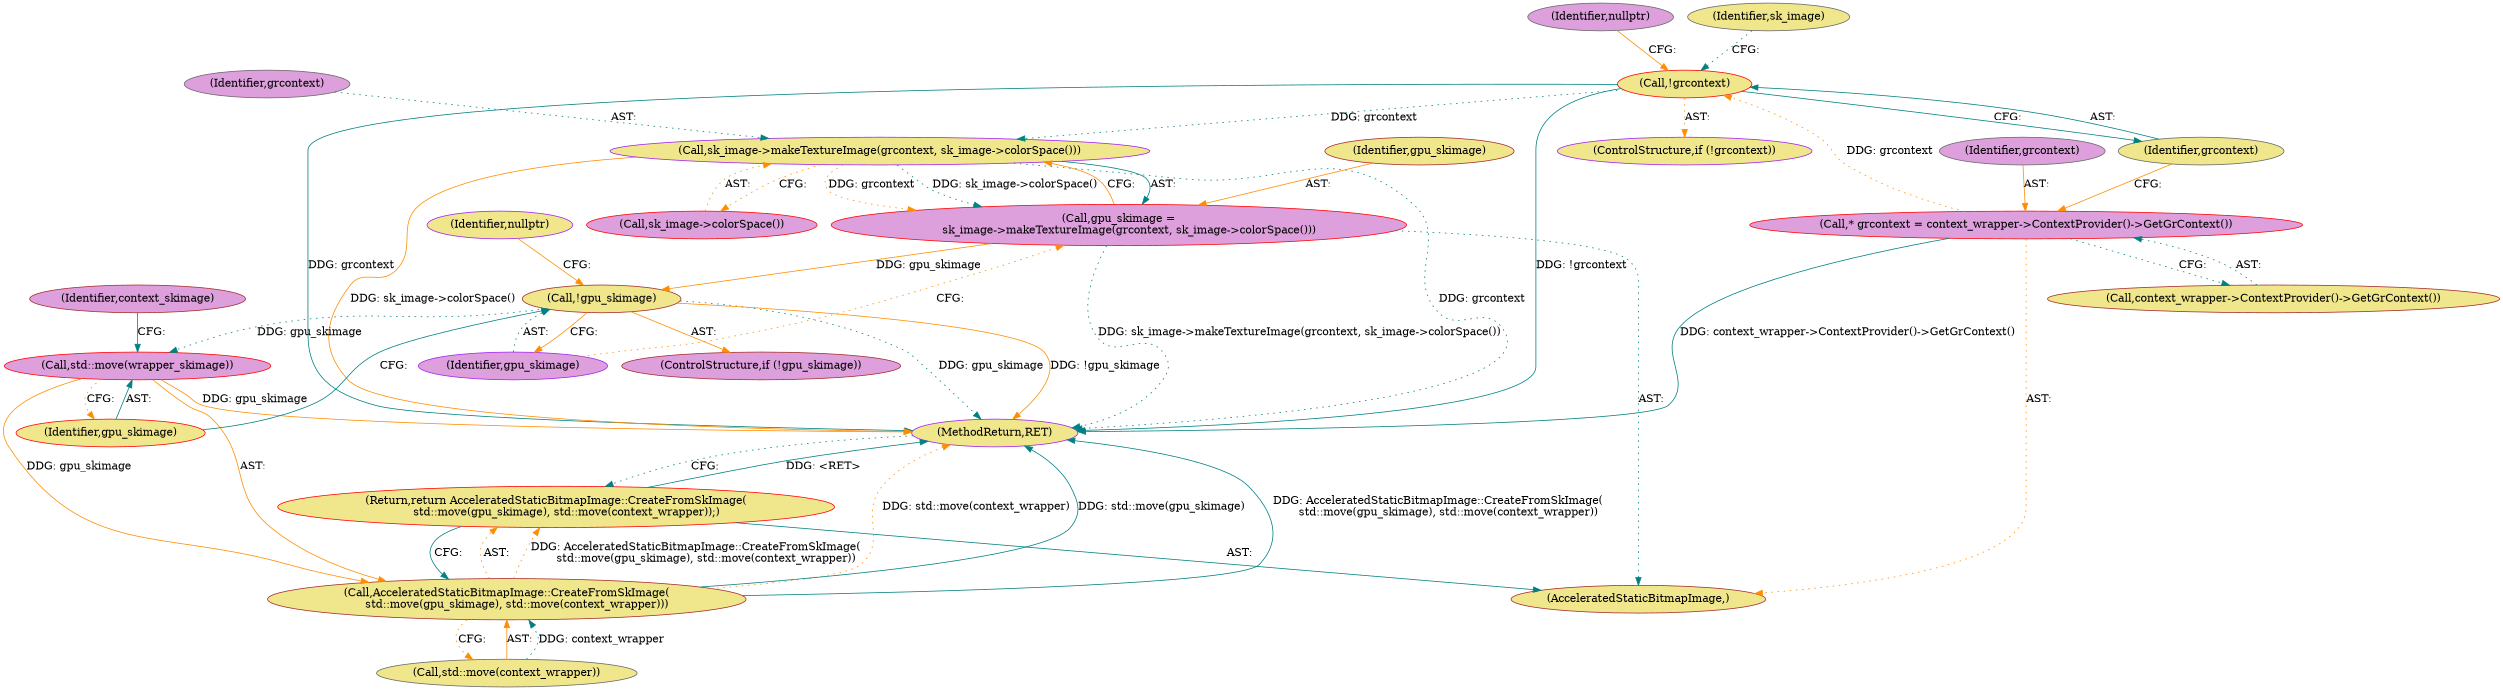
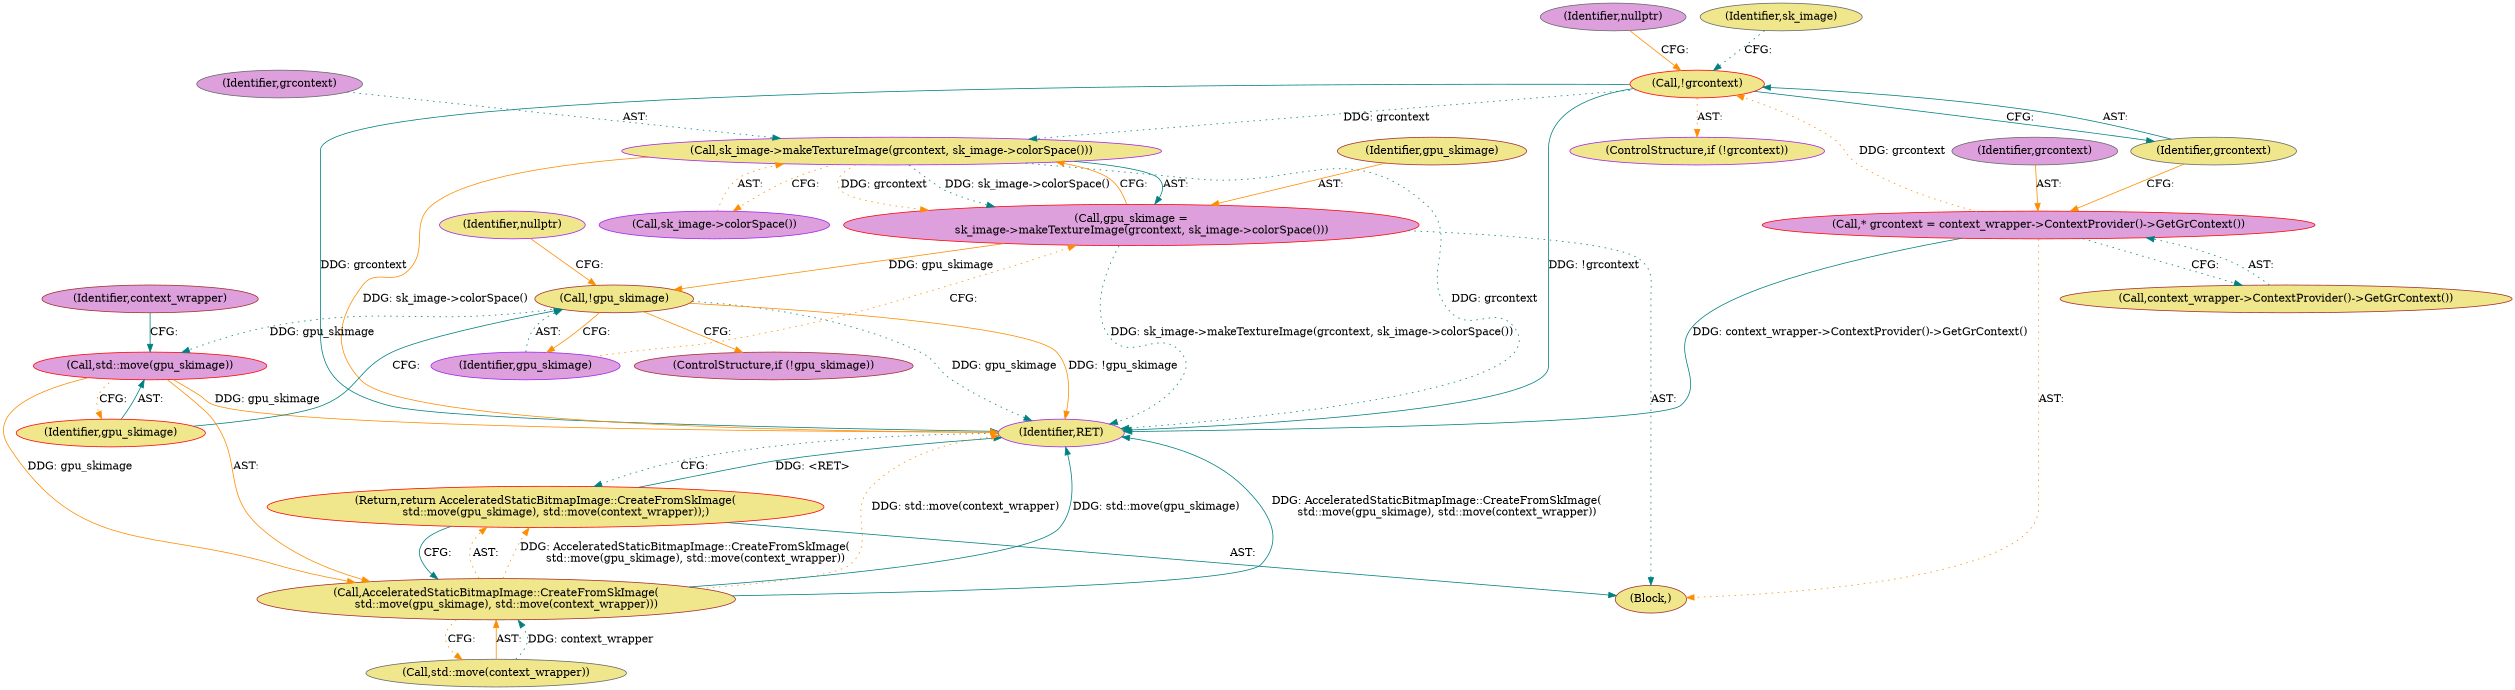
node "(Call,sk_image->colorSpace())": color red -> purple
node "(Identifier,context_skimage)": label "(Identifier,context_skimage)" -> "(Identifier,context_wrapper)"
edge "(Call,!gpu_skimage)" -> "(ControlStructure,if (!gpu_skimage))": label "AST: " -> "CFG: "
node "(Call,std::move(wrapper_skimage))": label "(Call,std::move(wrapper_skimage))" -> "(Call,std::move(gpu_skimage))"
node "(MethodReturn,RET)": label "(MethodReturn,RET)" -> "(Identifier,RET)"
node "(AcceleratedStaticBitmapImage,)": label "(AcceleratedStaticBitmapImage,)" -> "(Block,)"
